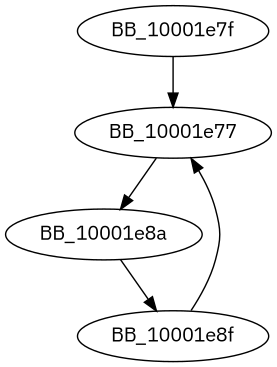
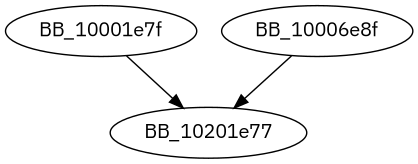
node "BB_10001e77": label "BB_10001e77" -> "BB_10201e77"
node "BB_10001e8a": removed
node "BB_10001e8f": label "BB_10001e8f" -> "BB_10006e8f"
